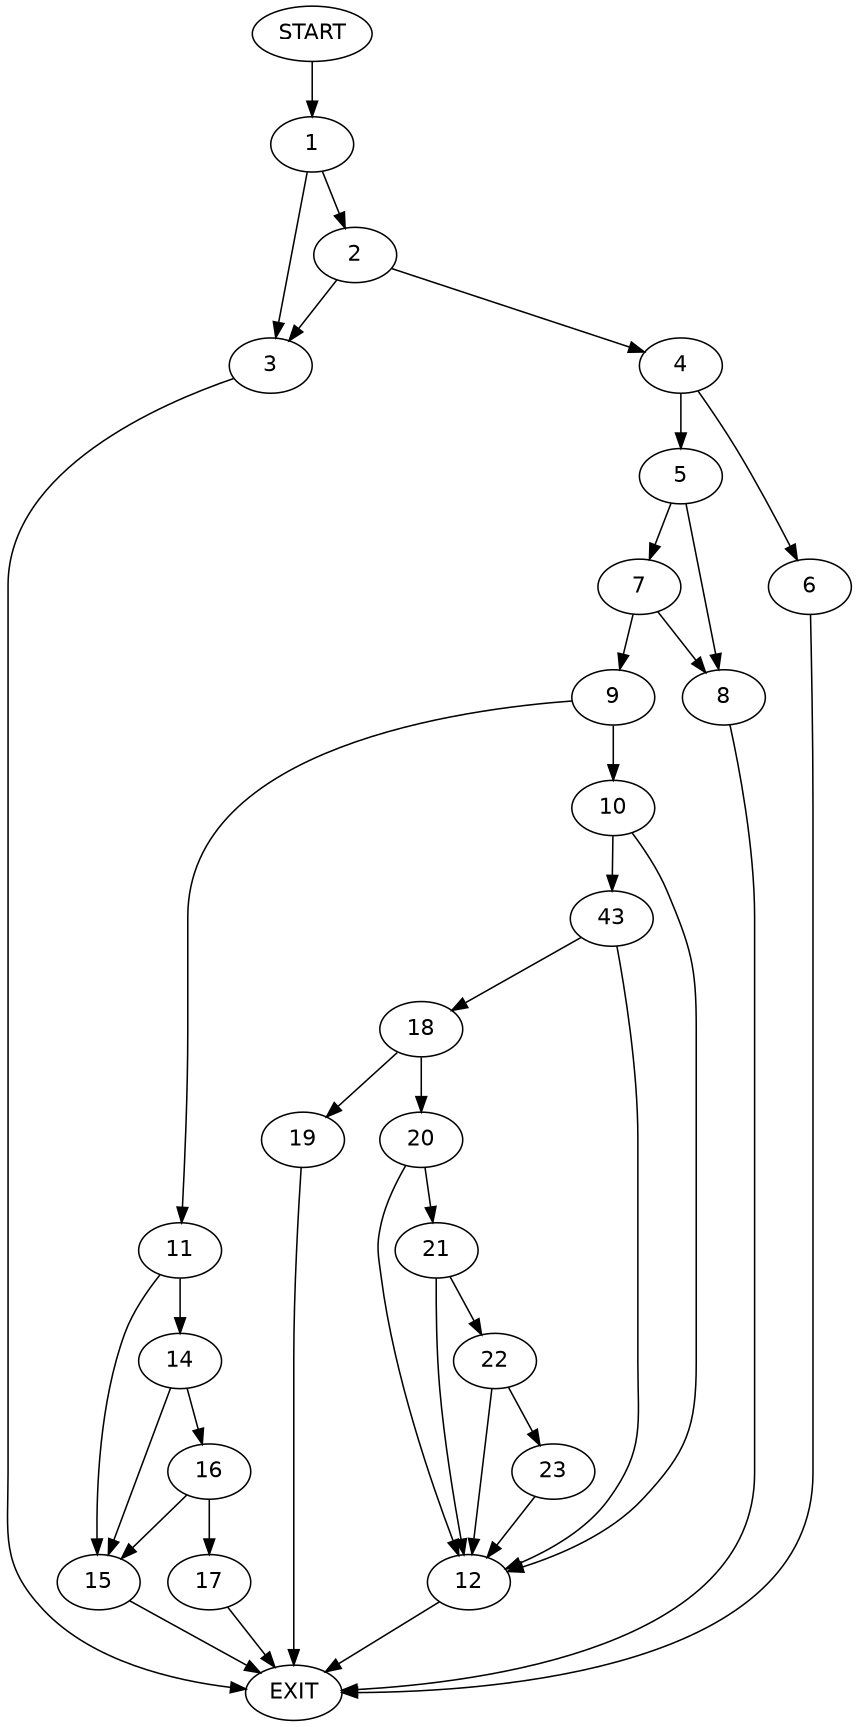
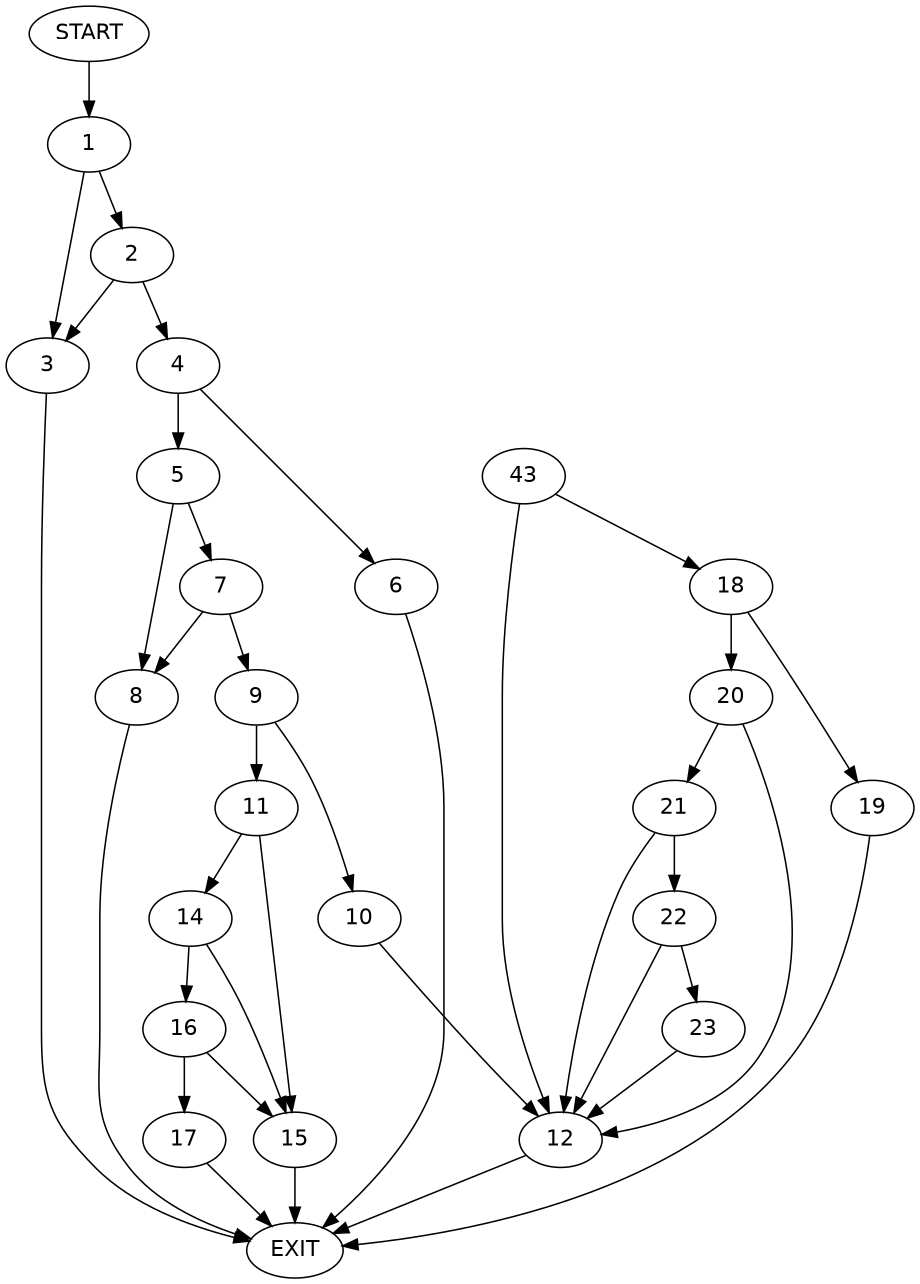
edge "10" -> "43": removed
